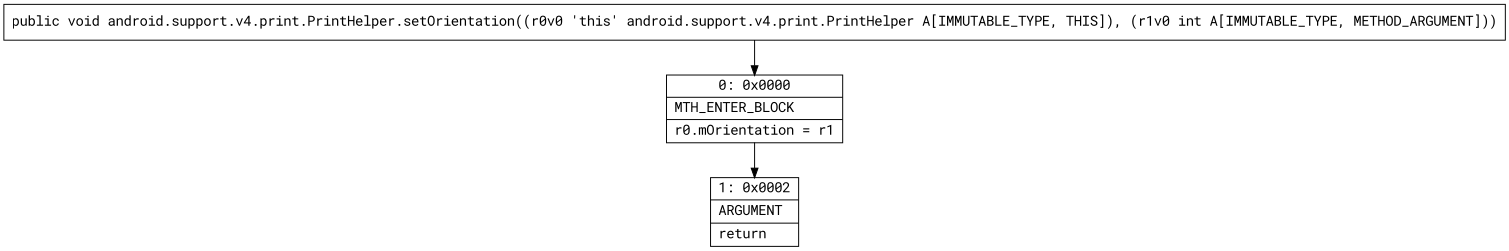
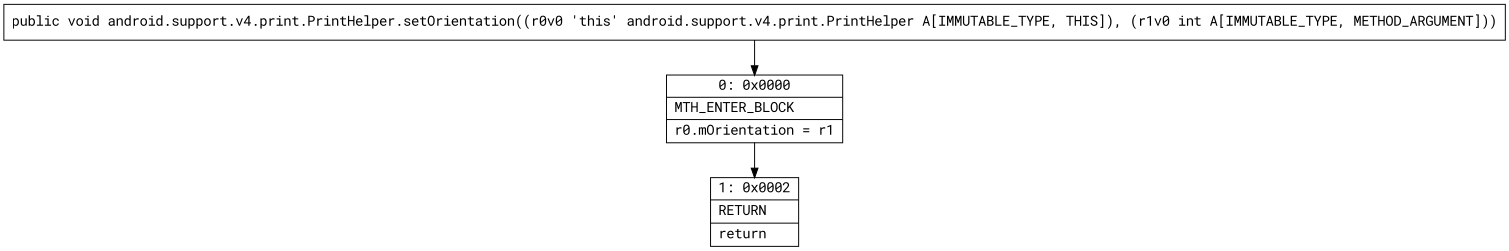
node "1: 0x0002": text "ARGUMENT" -> "RETURN"
